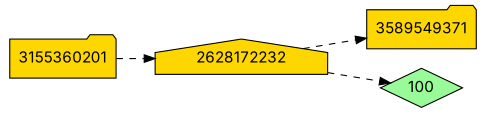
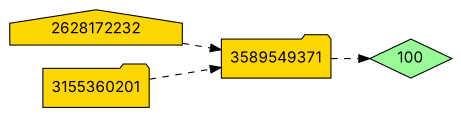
edge "3155360201" -> "2628172232": now "3155360201" -> "3589549371"
edge "2628172232" -> "100": now "3589549371" -> "100"
